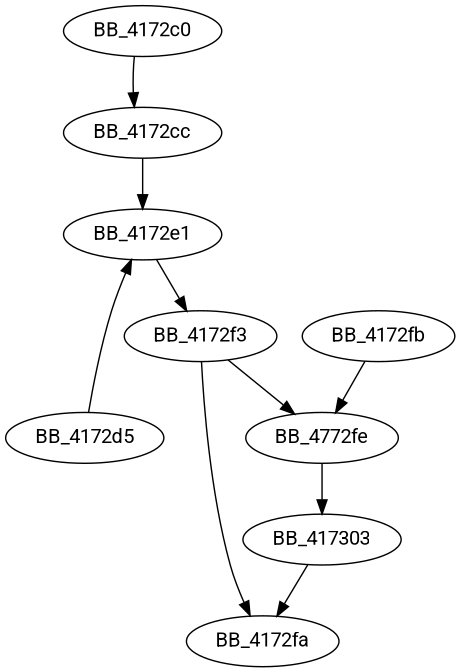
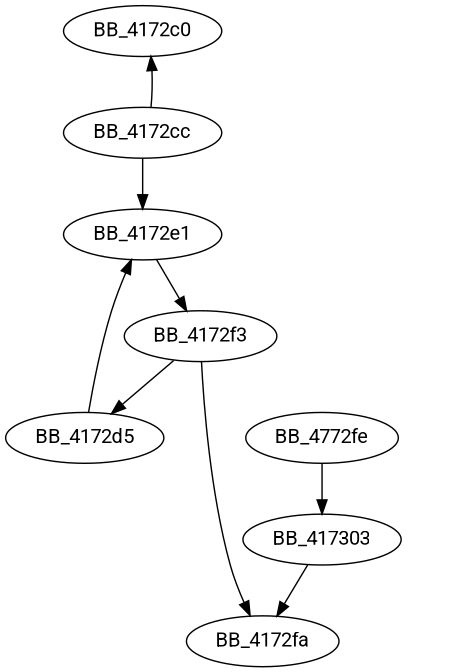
edge "BB_4172c0" -> "BB_4172cc": reversed
node "BB_4172fb": removed
edge "BB_4172f3" -> "BB_4772fe": now "BB_4172f3" -> "BB_4172d5"
